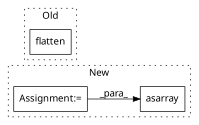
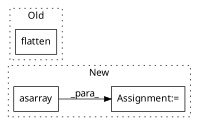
edge "Assignment:=" -> "asarray": reversed
